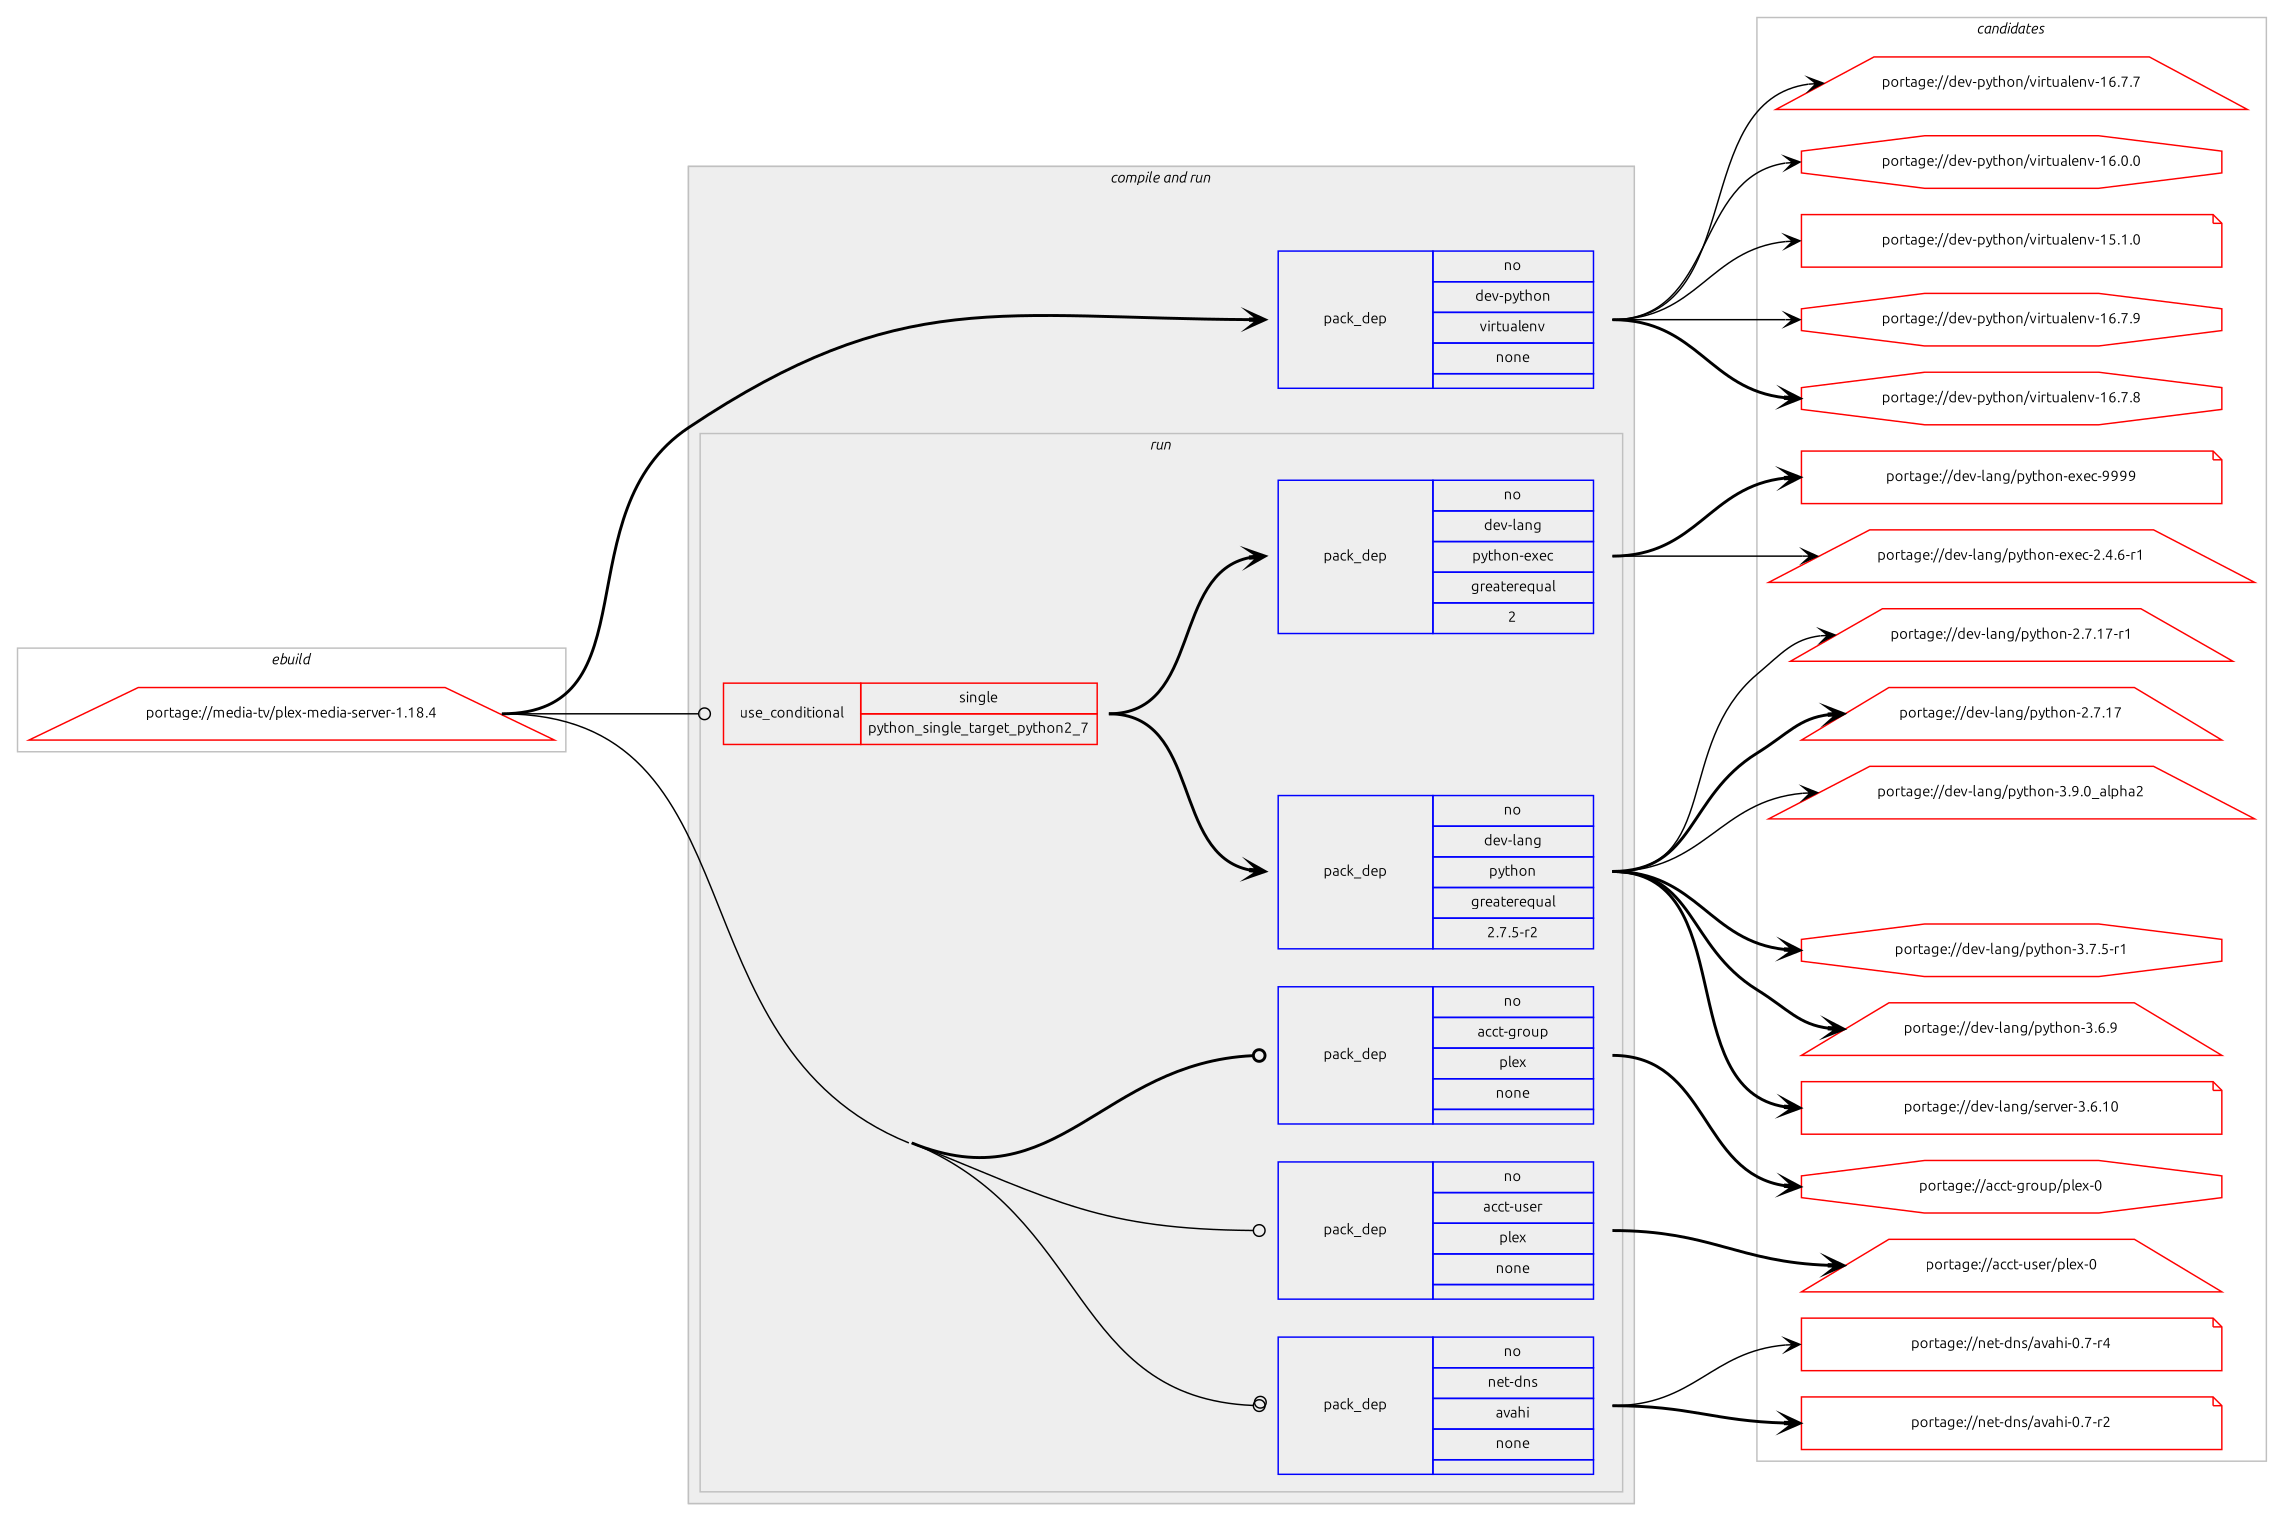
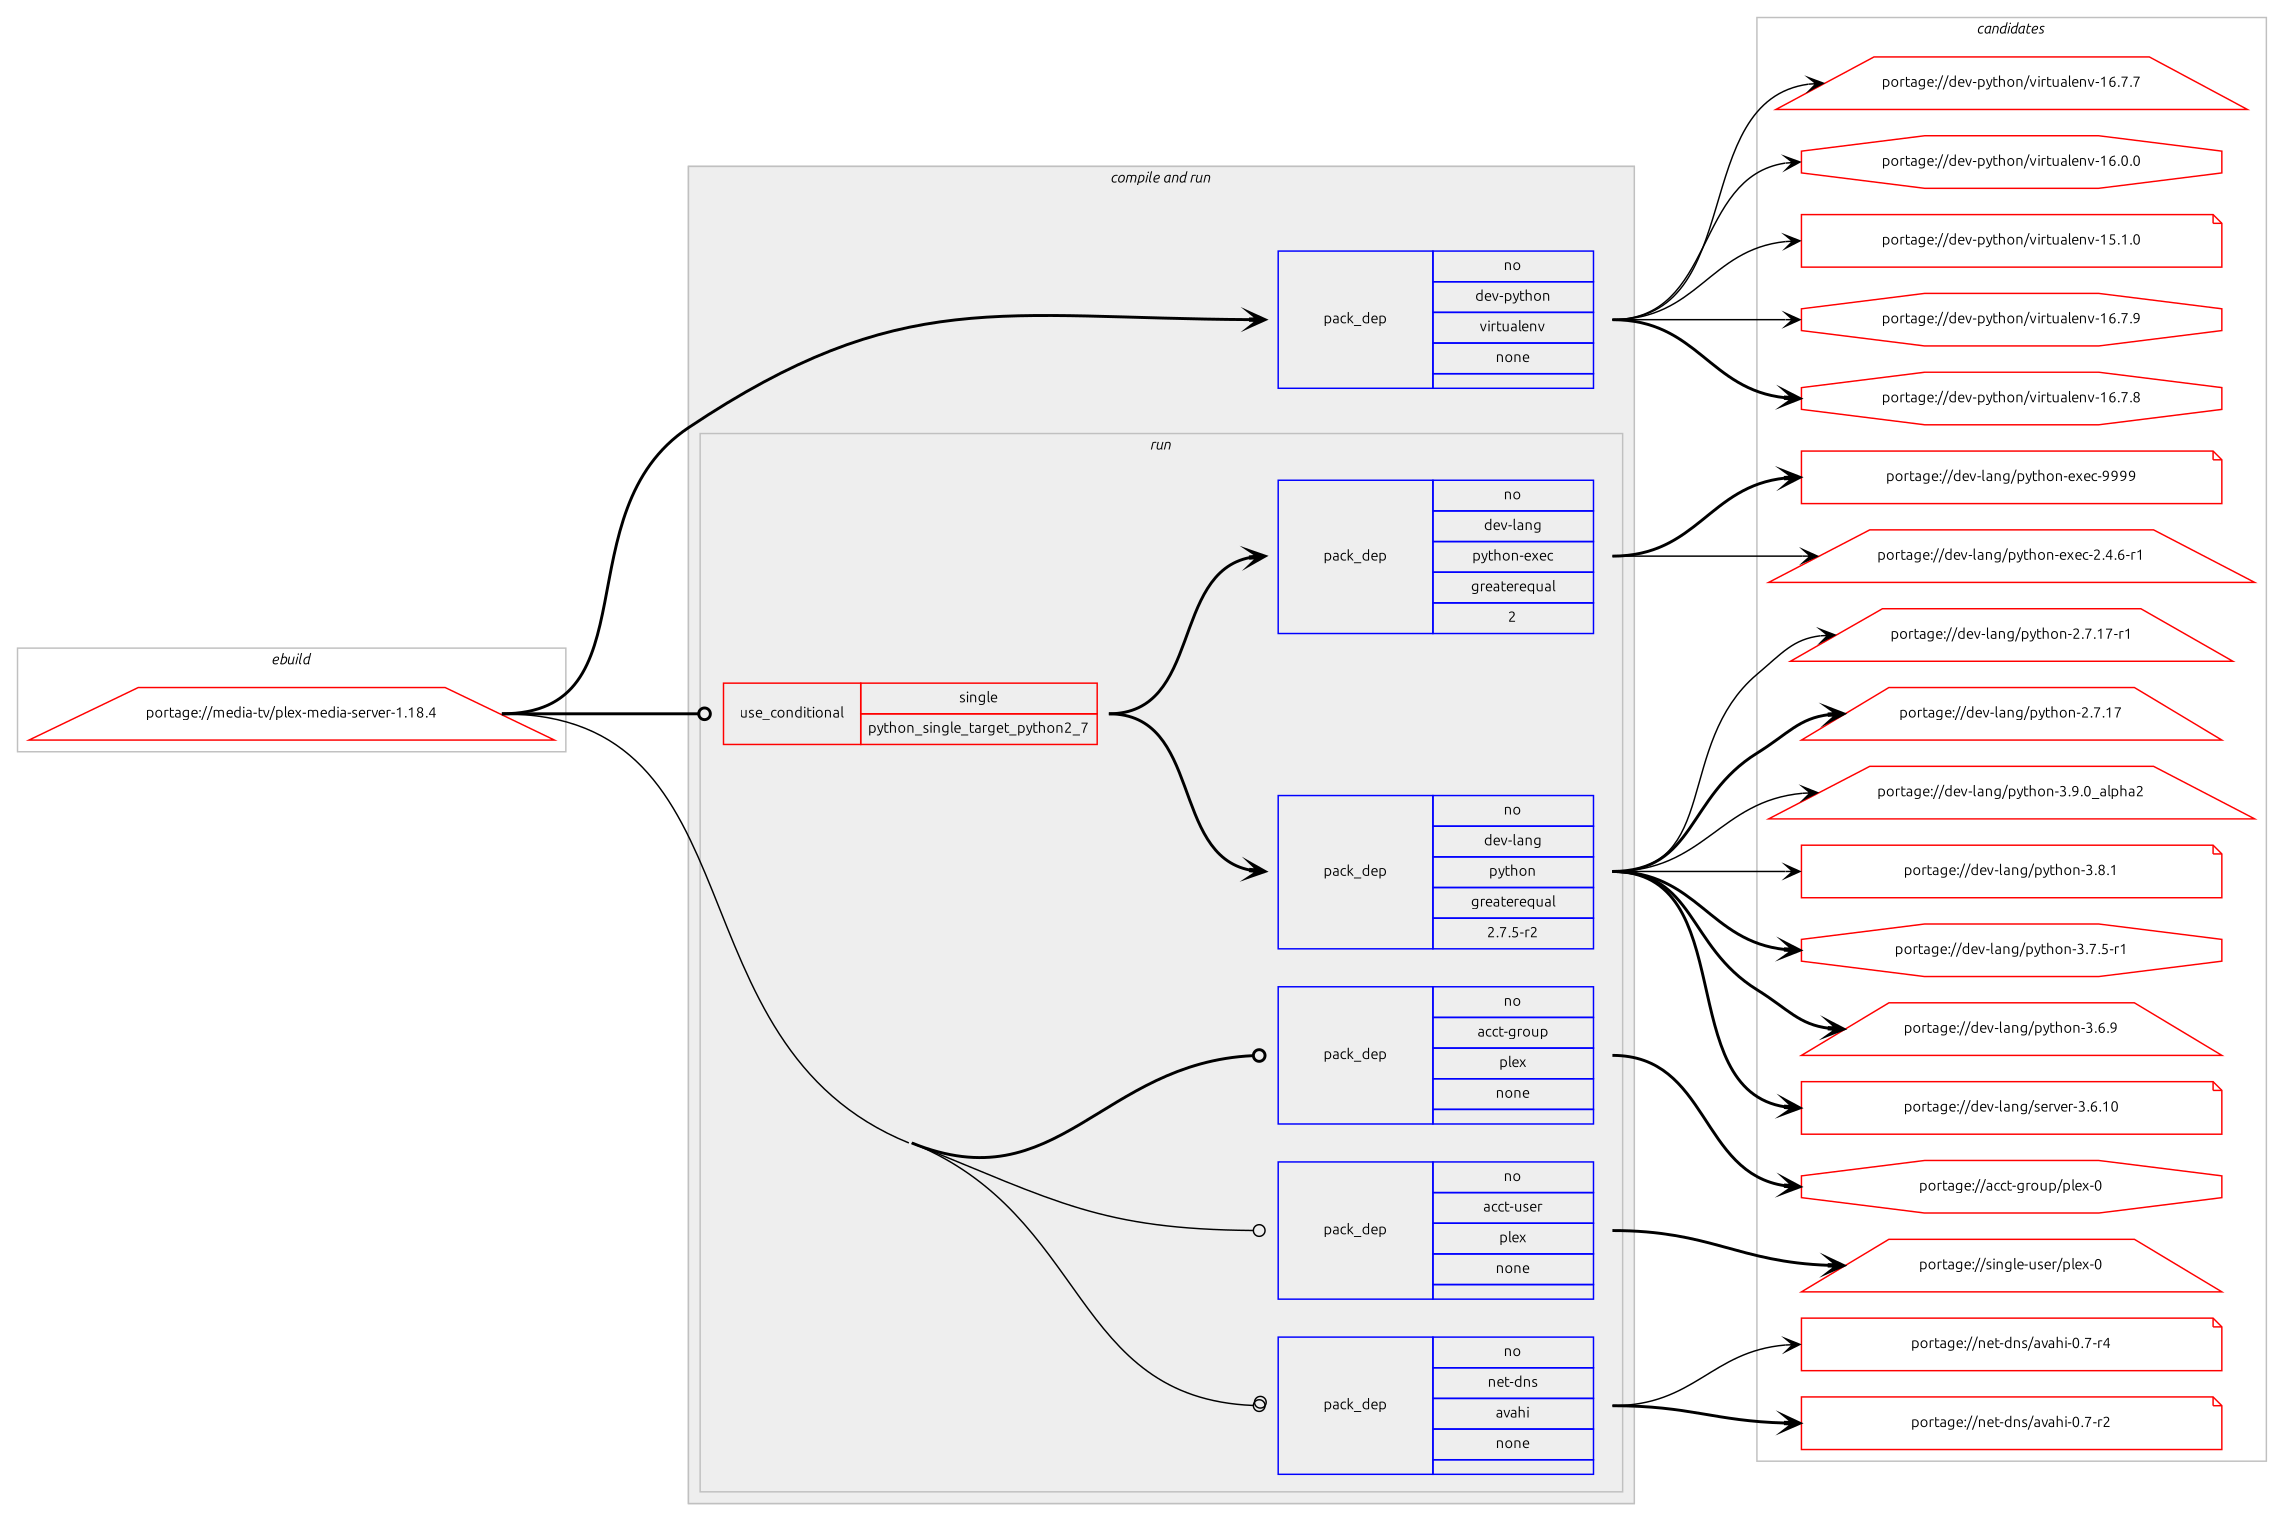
edge "portage://media-tv/plex-media-server-1.18.4" -> "use_conditional": style solid -> bold
node "portage://dev-lang/python-3.8.1": added
node "portage://acct-user/plex-0": label "portage://acct-user/plex-0" -> "portage://single-user/plex-0"
